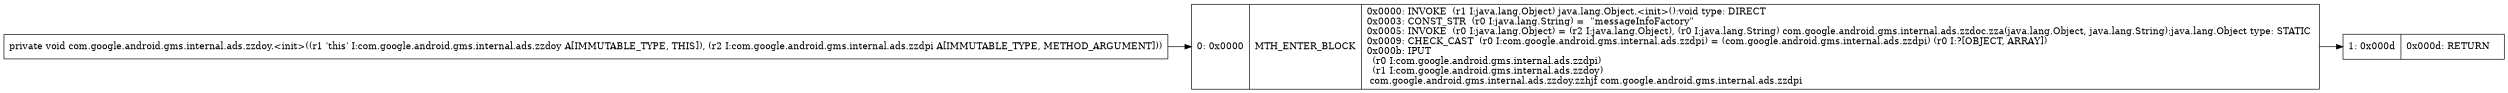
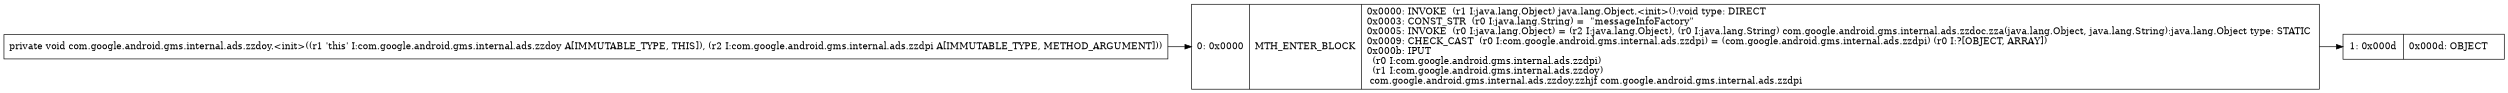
node "1: 0x000d": text "0x000d: RETURN" -> "0x000d: OBJECT"
